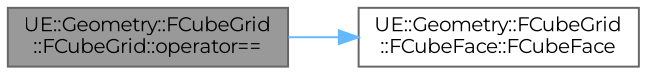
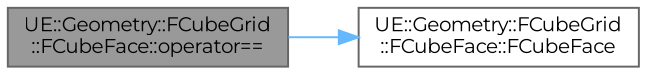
node "UE::Geometry::FCubeGrid ::FCubeGrid::operator==": label "UE::Geometry::FCubeGrid ::FCubeGrid::operator==" -> "UE::Geometry::FCubeGrid ::FCubeFace::operator=="
